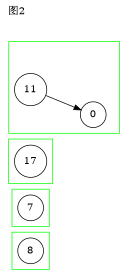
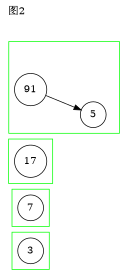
node "11": label "11" -> "91"
node "0": label "0" -> "5"
node "8": label "8" -> "3"
